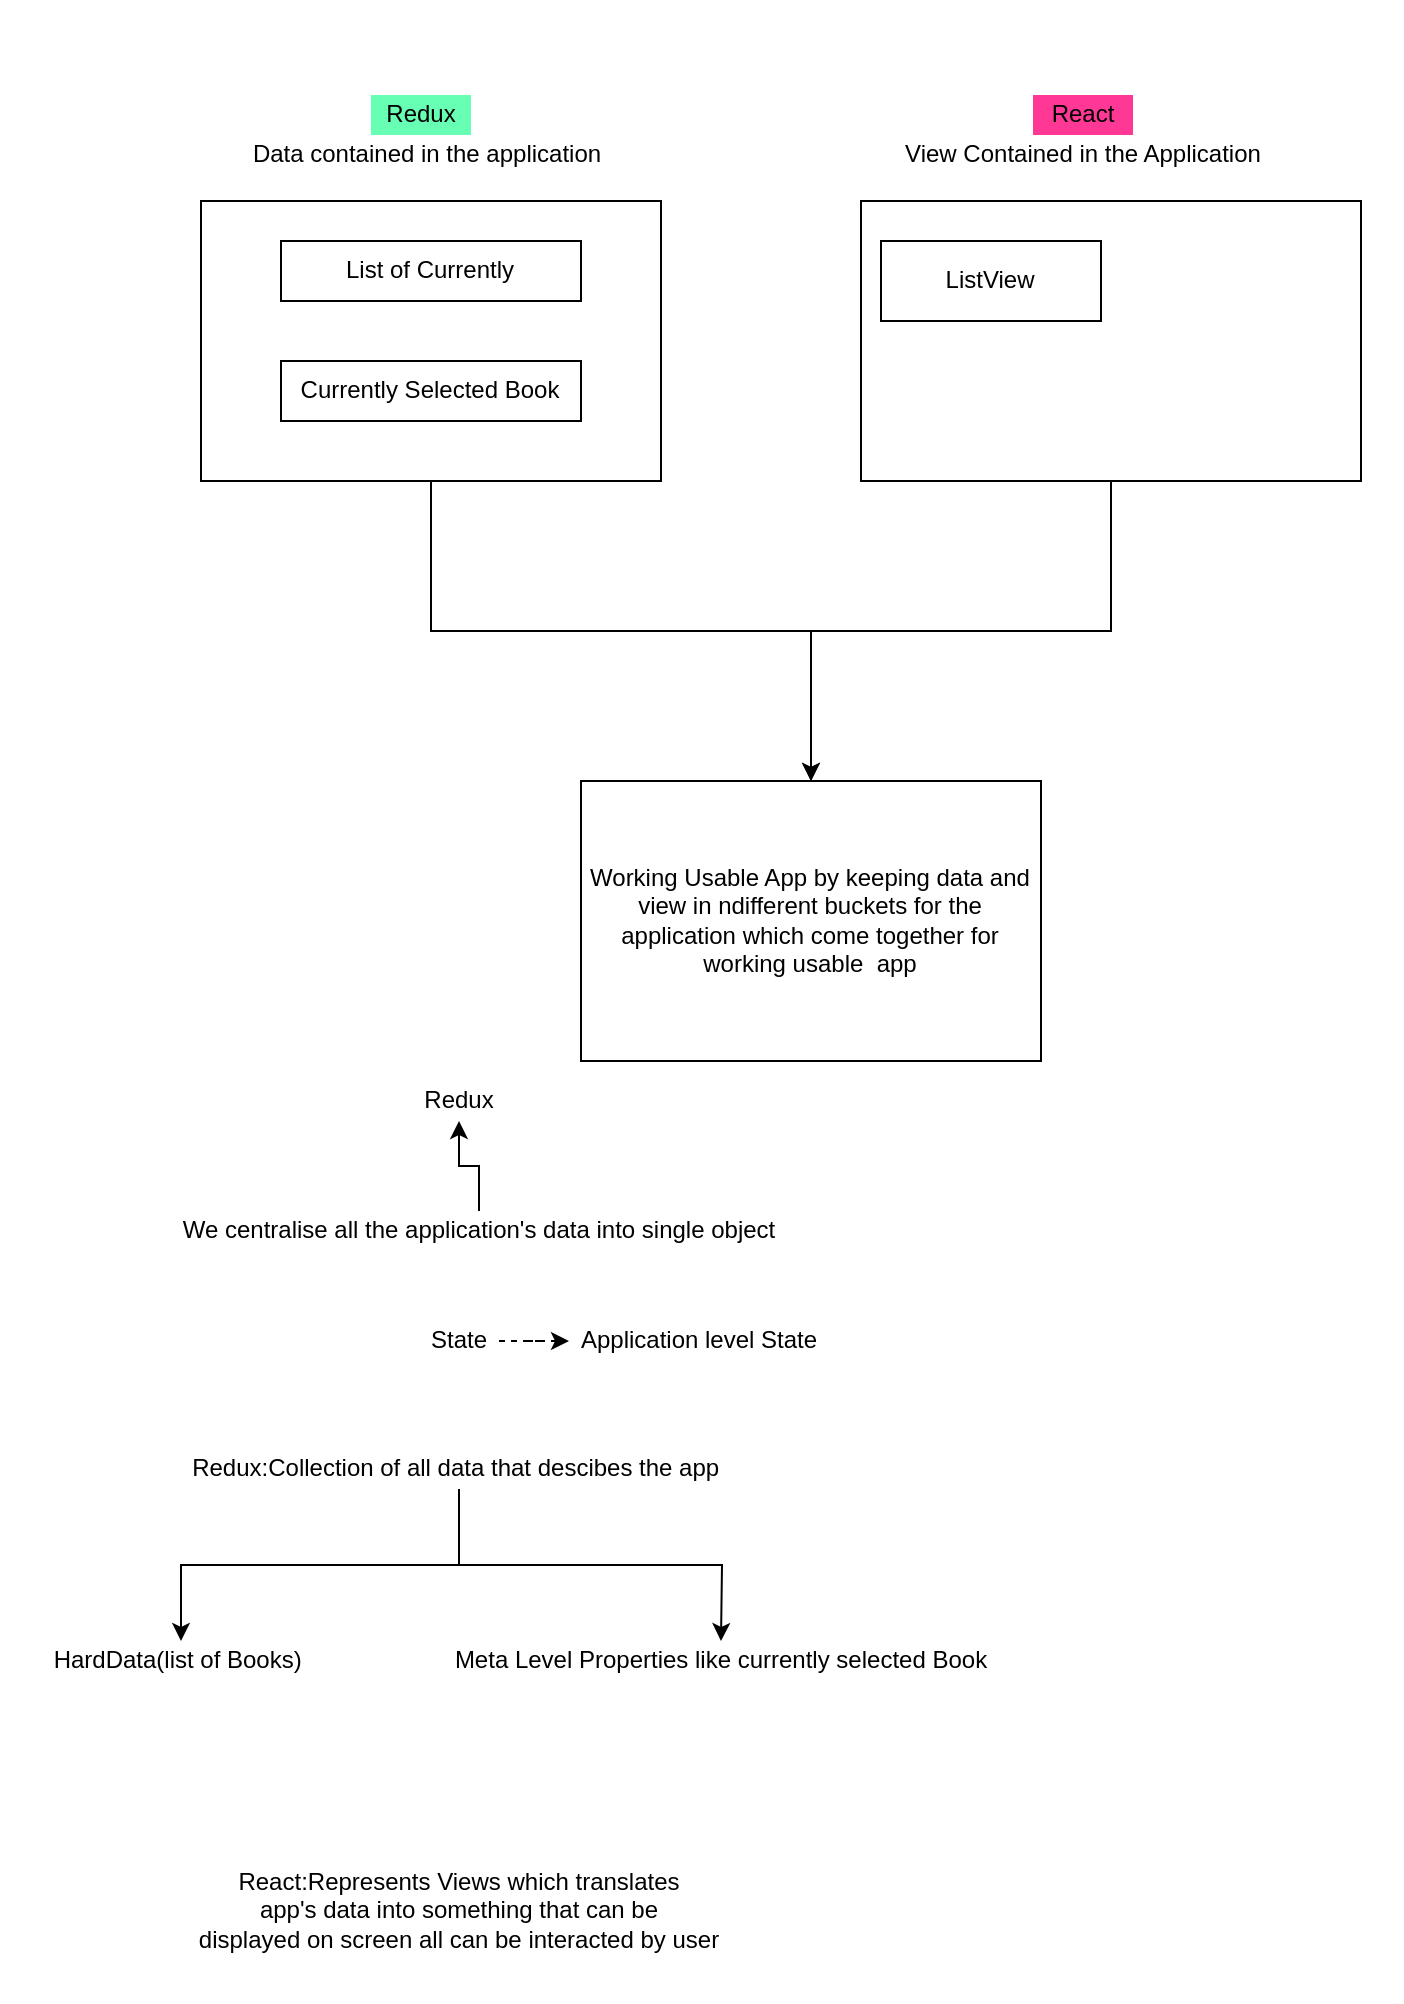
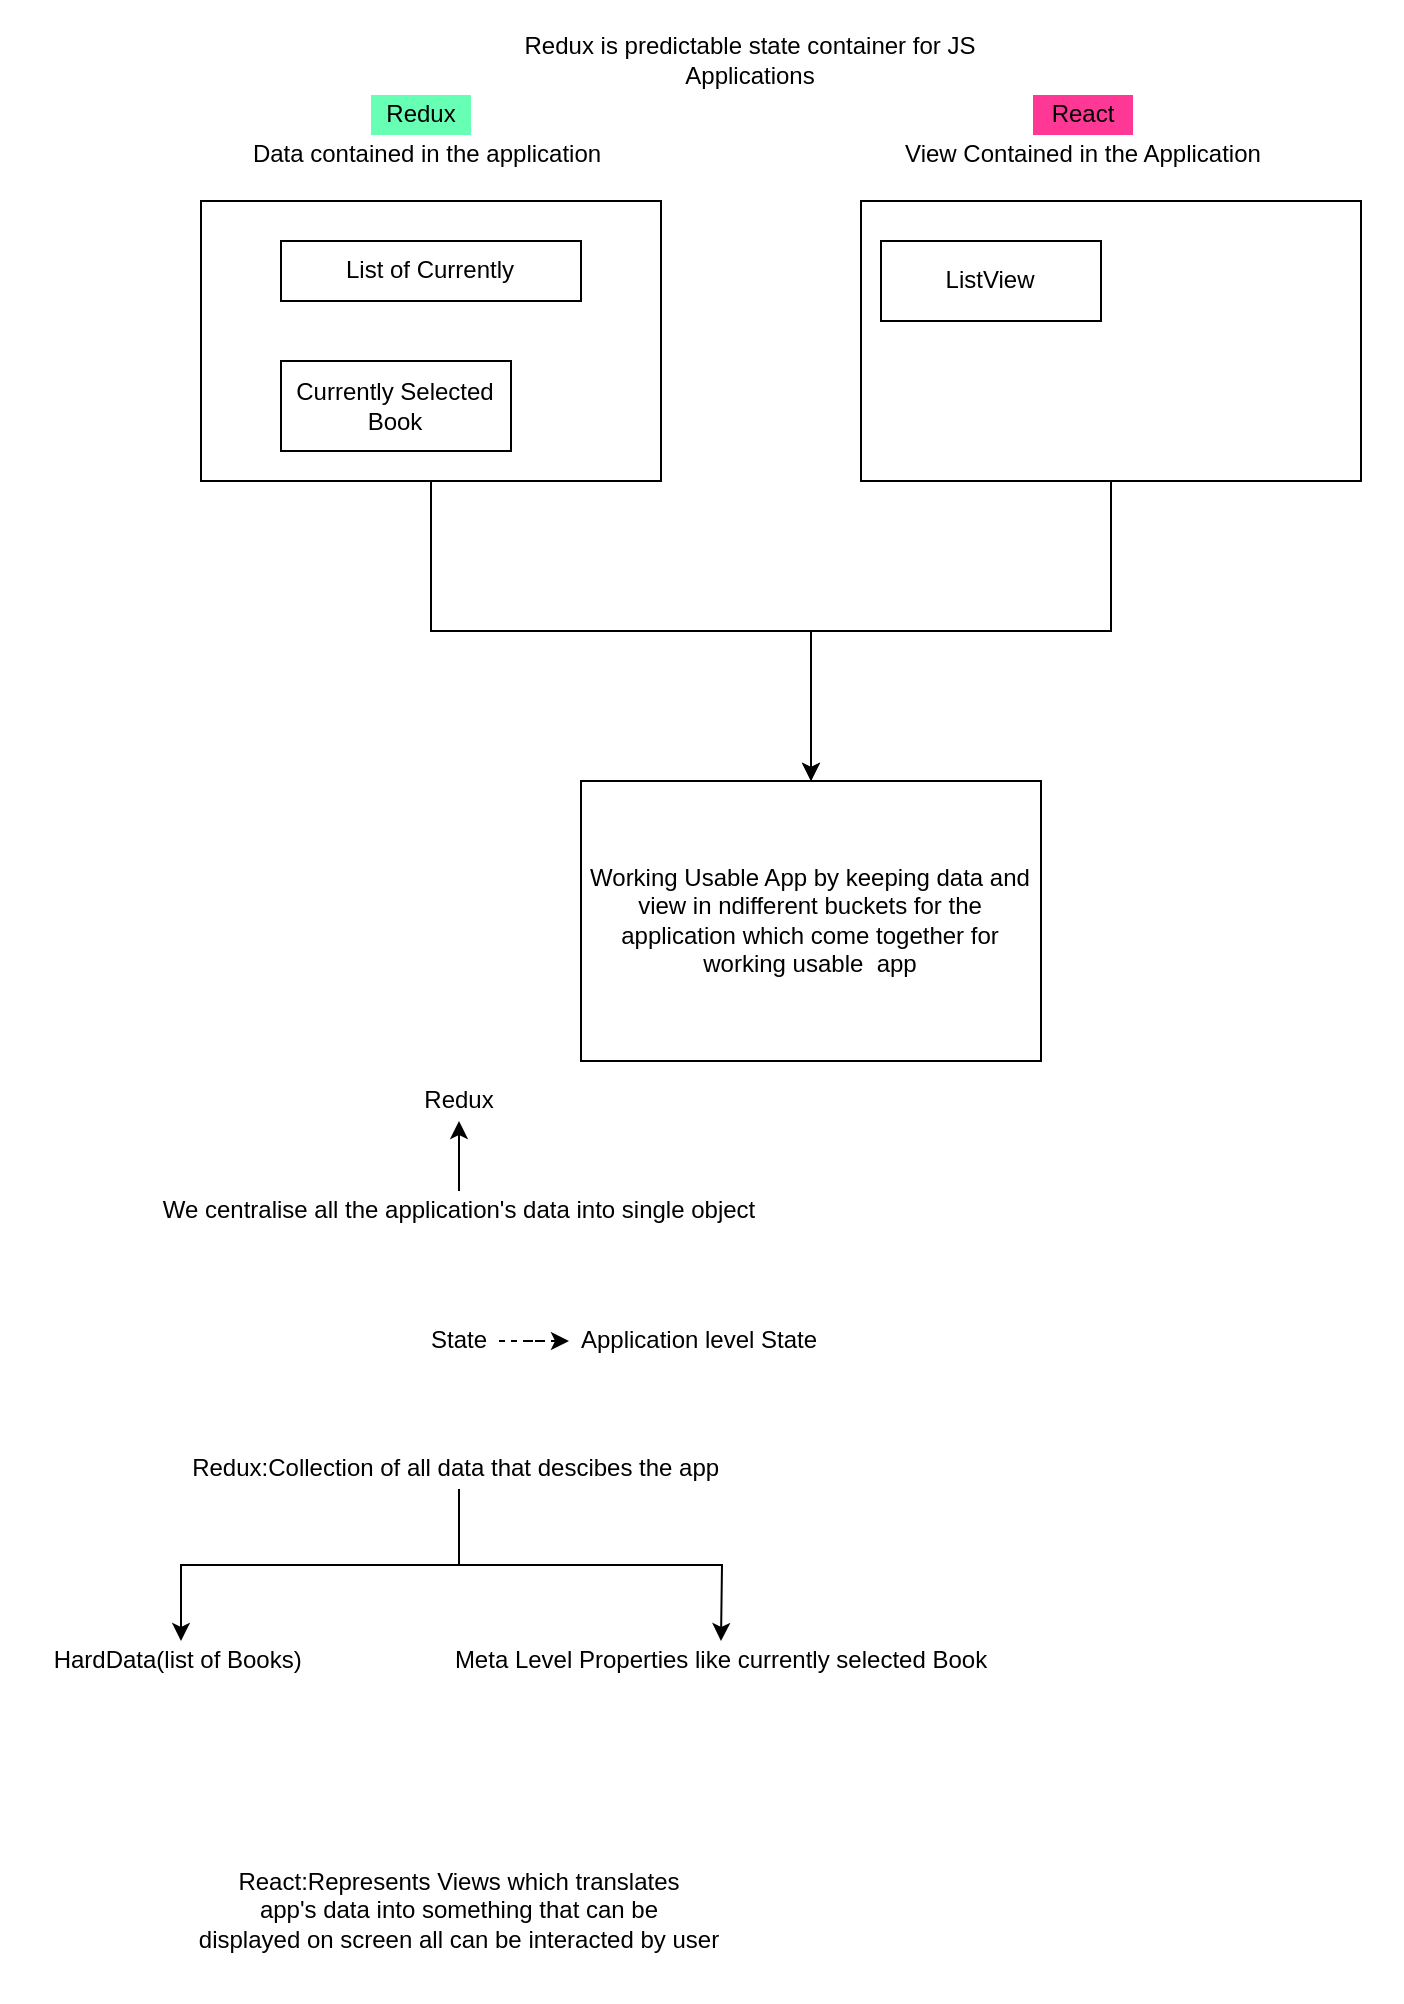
node "Redux is predictable state container for JS Applications": added
node "Currently Selected Book": size 300x60 -> 230x90
node "We centralise all the application's data into single object": moved (479, 1231) -> (459, 1211)
